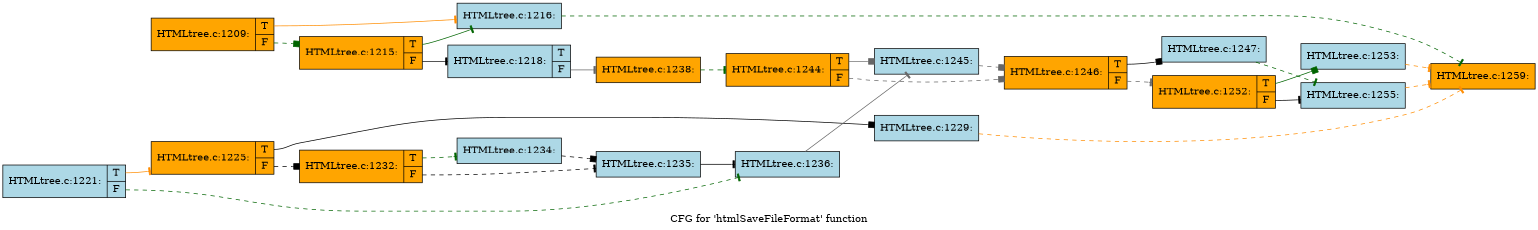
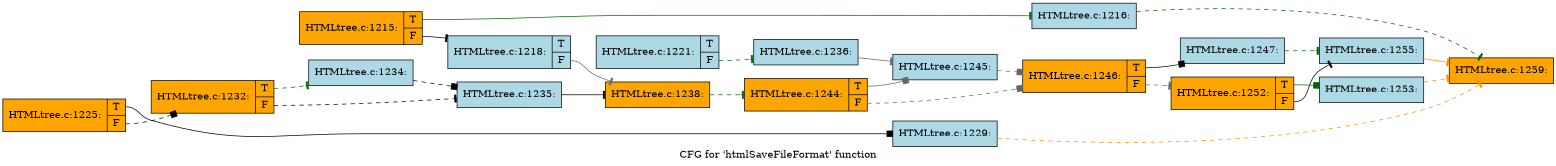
node "HTMLtree.c:1209:": removed
edge "HTMLtree.c:1255:" -> "HTMLtree.c:1259:": style dashed -> solid
edge "HTMLtree.c:1235:" -> "HTMLtree.c:1236:": now "HTMLtree.c:1235:" -> "HTMLtree.c:1238:"
edge "HTMLtree.c:1221:" -> "HTMLtree.c:1225:": removed
